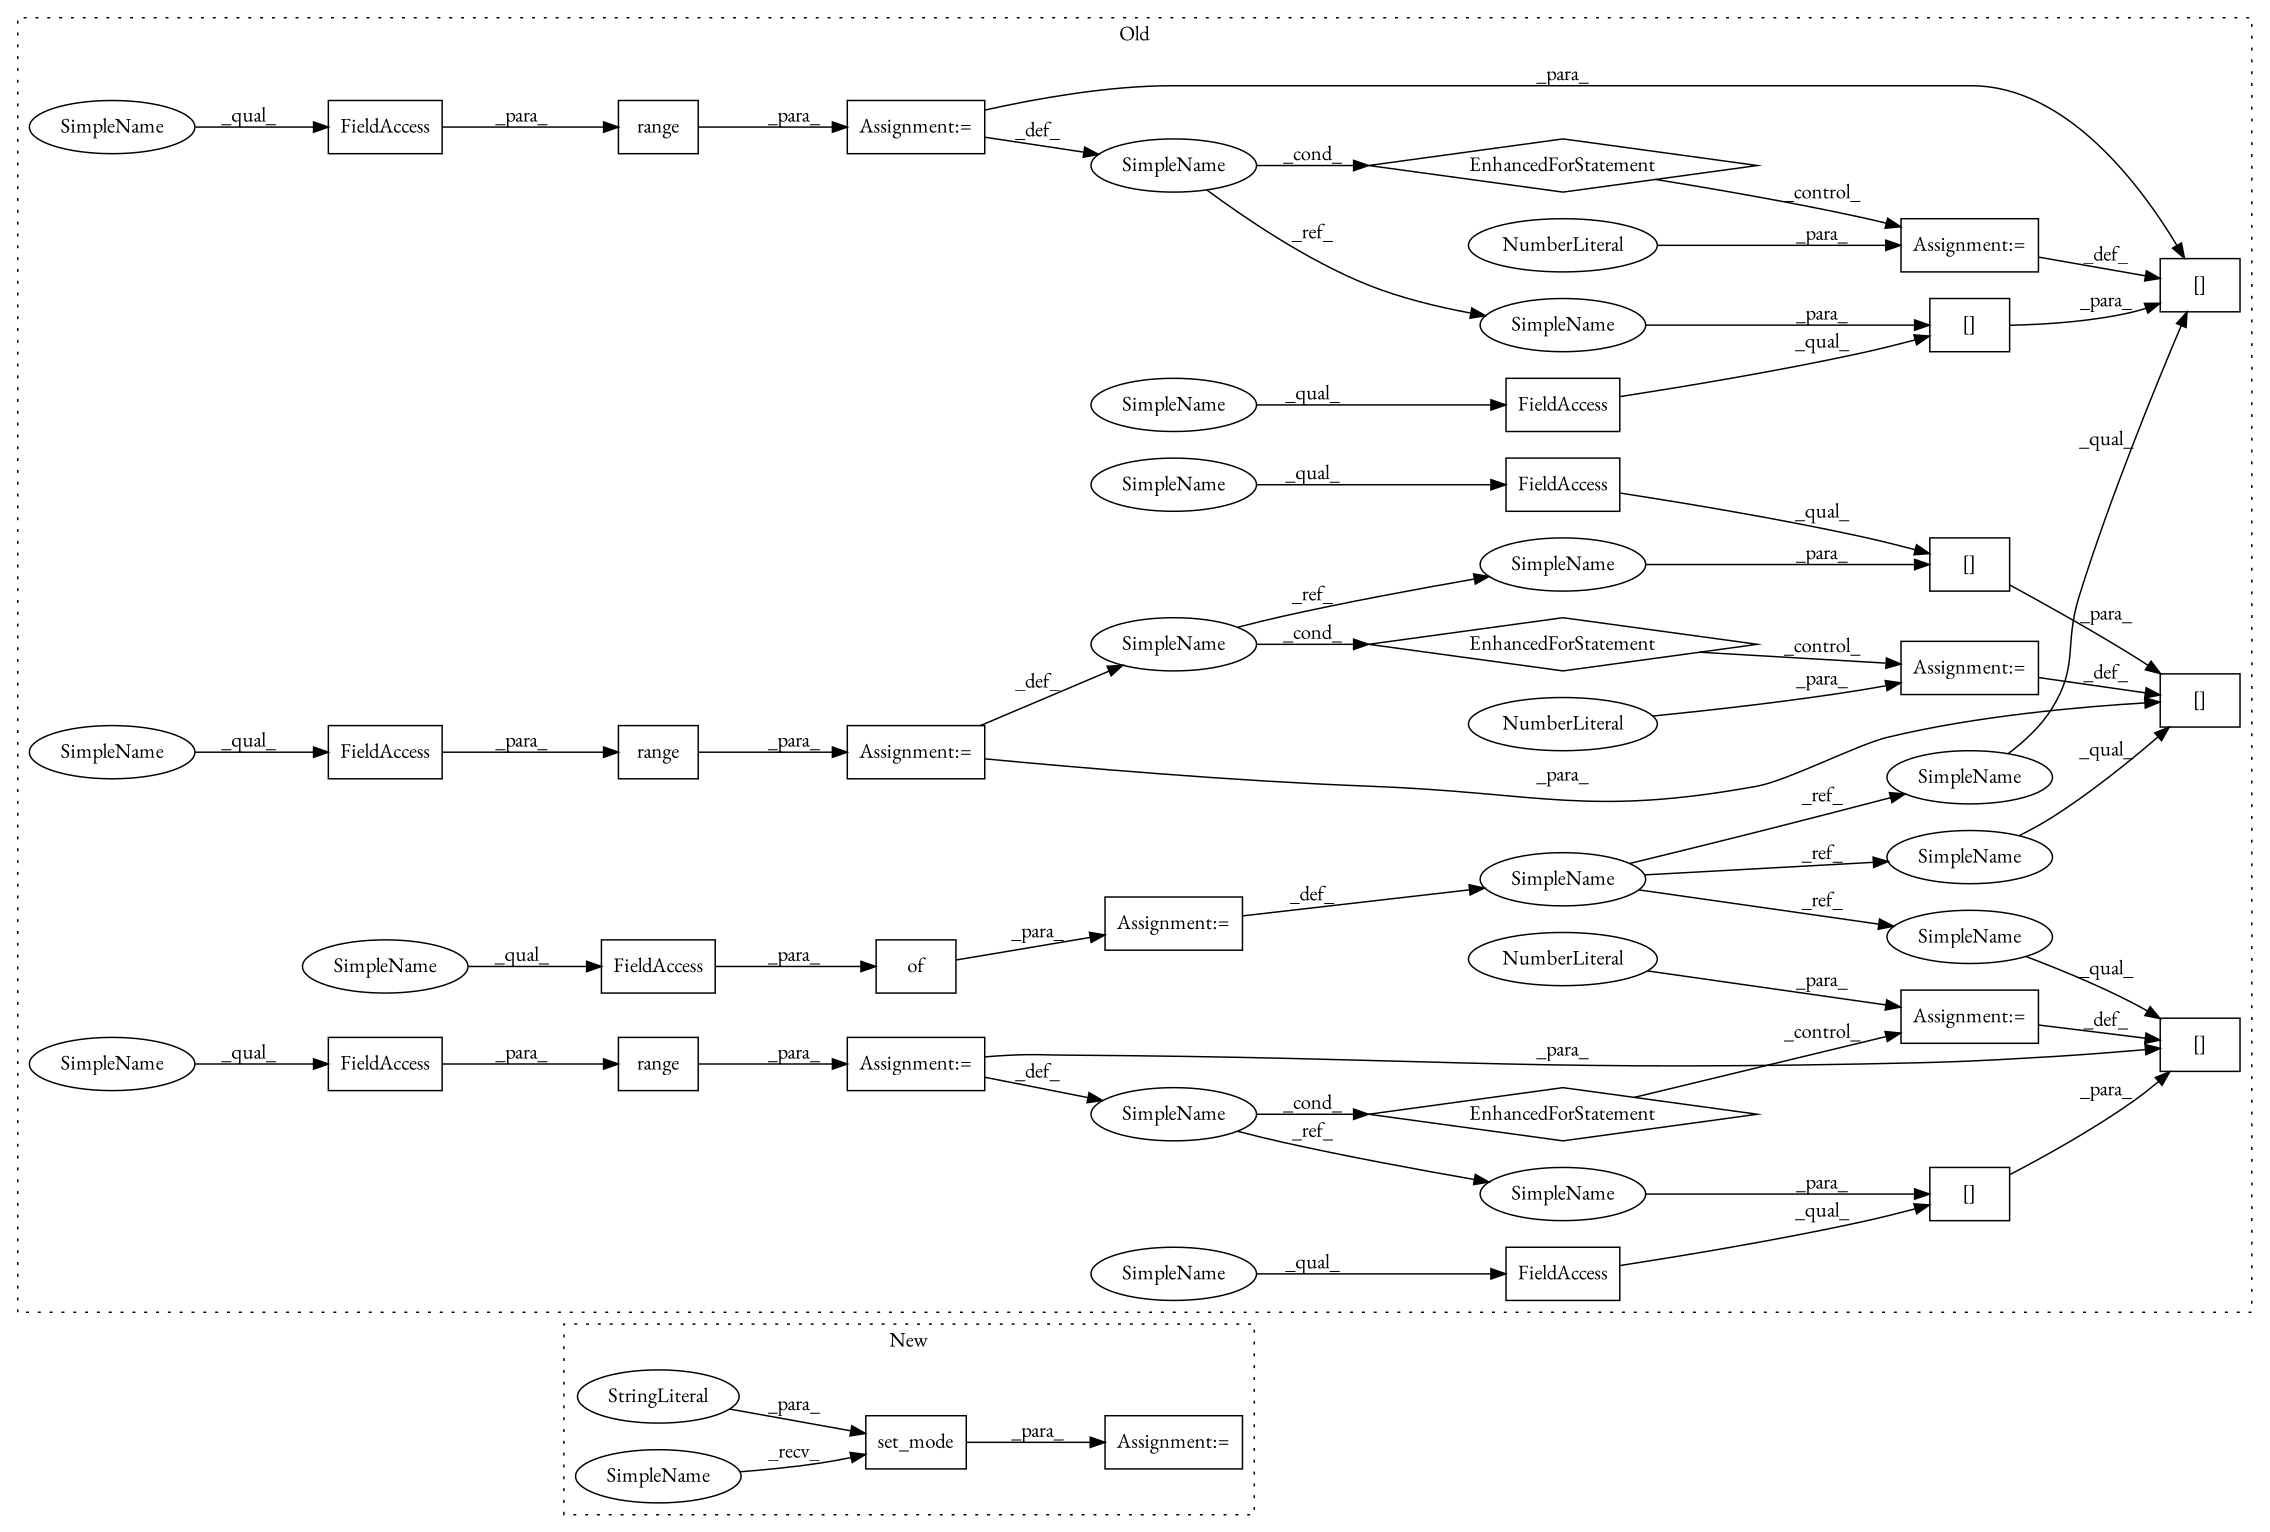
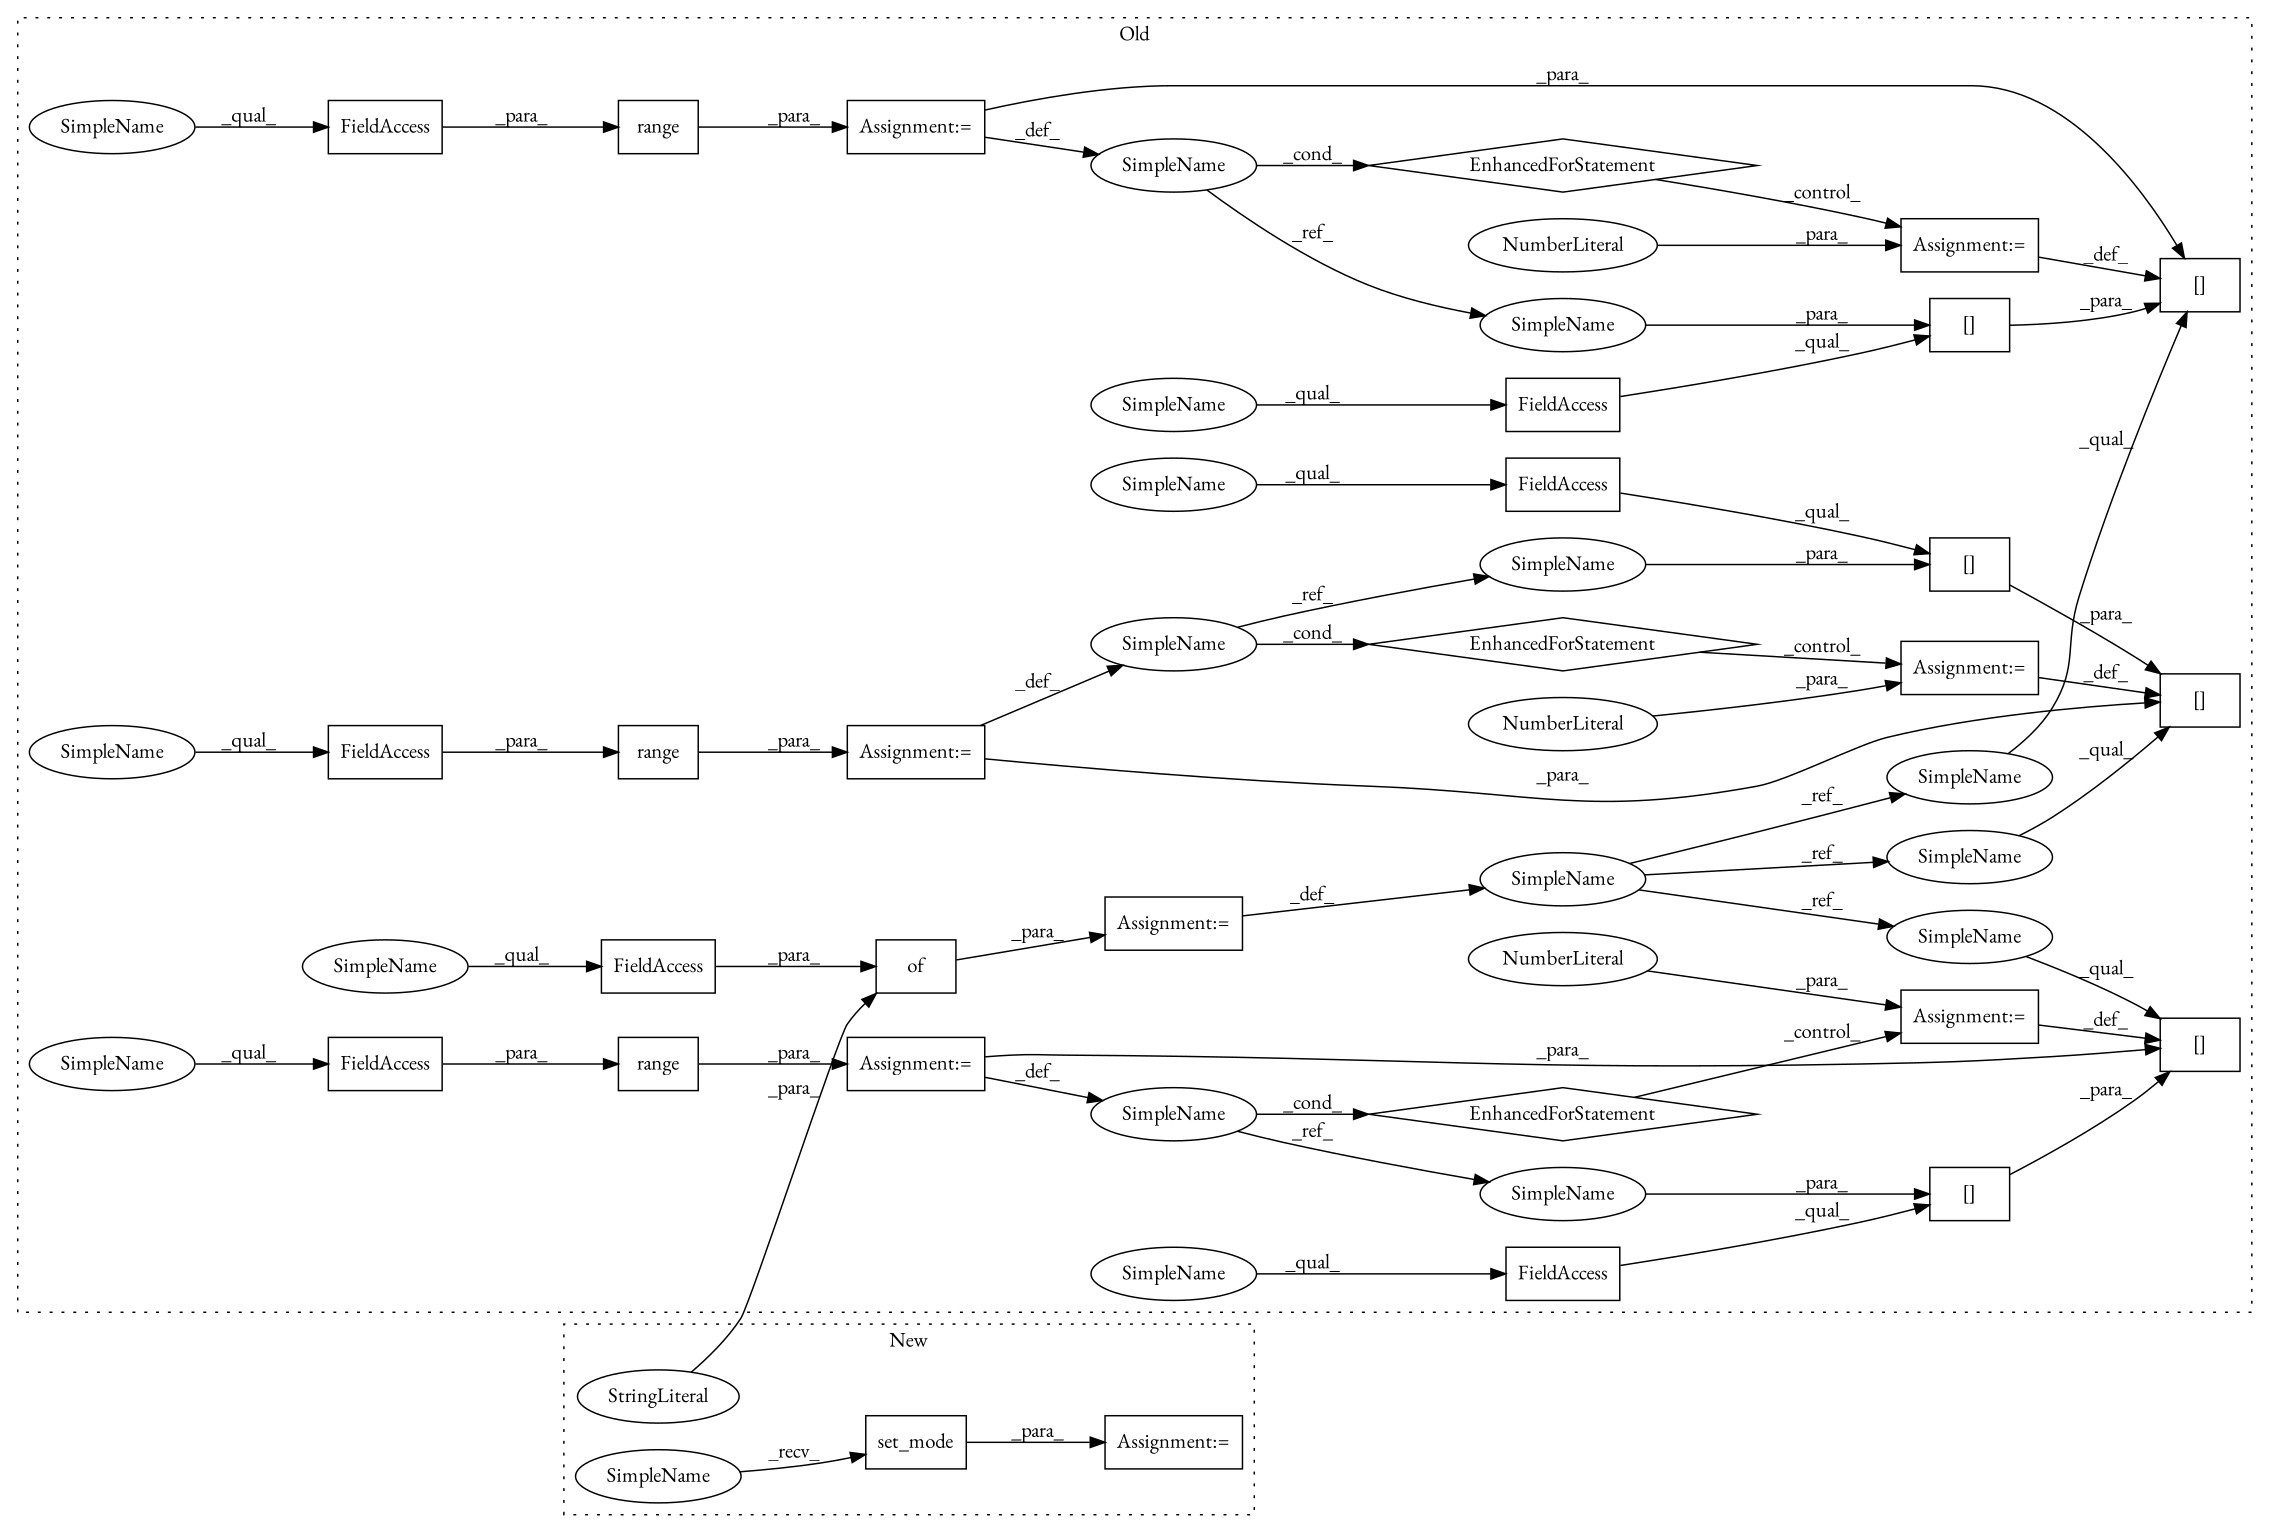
edge "StringLiteral" -> "set_mode": now "StringLiteral" -> "of"
